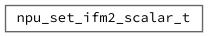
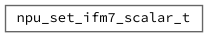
node "npu_set_ifm2_scalar_t": label "npu_set_ifm2_scalar_t" -> "npu_set_ifm7_scalar_t"
